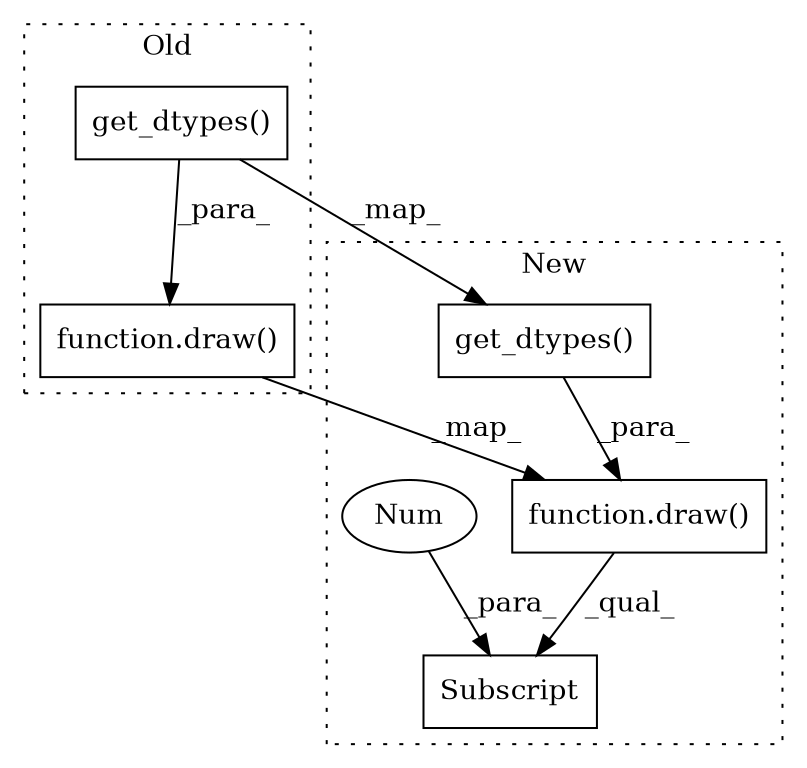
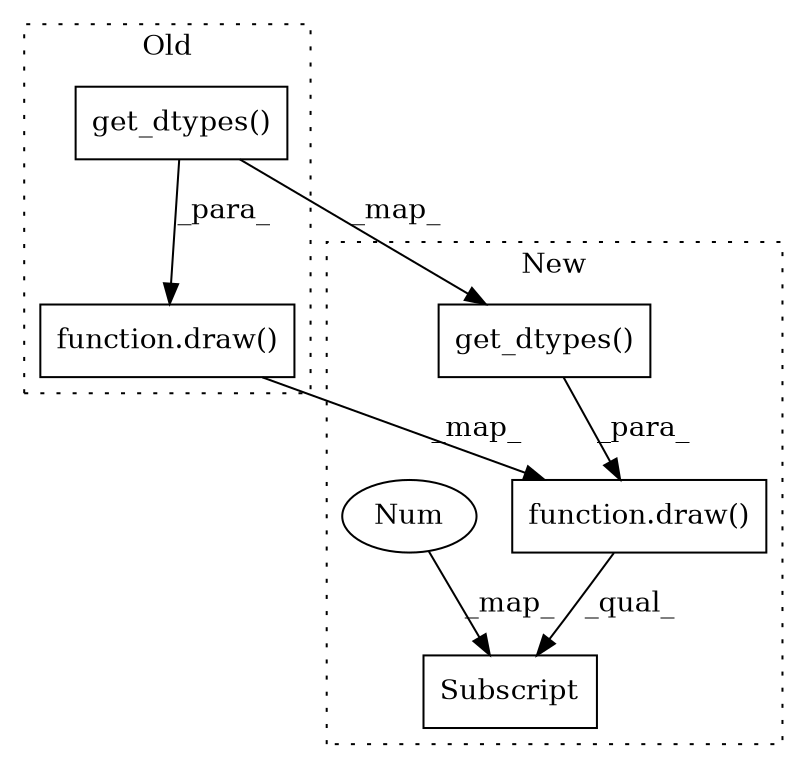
edge "Num" -> "Subscript": label "_para_" -> "_map_"
